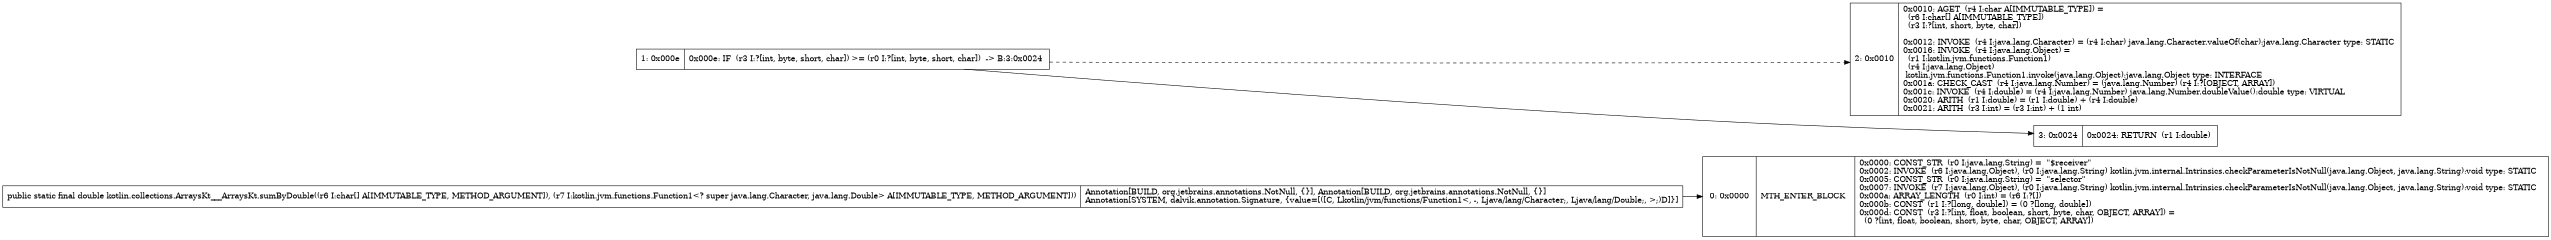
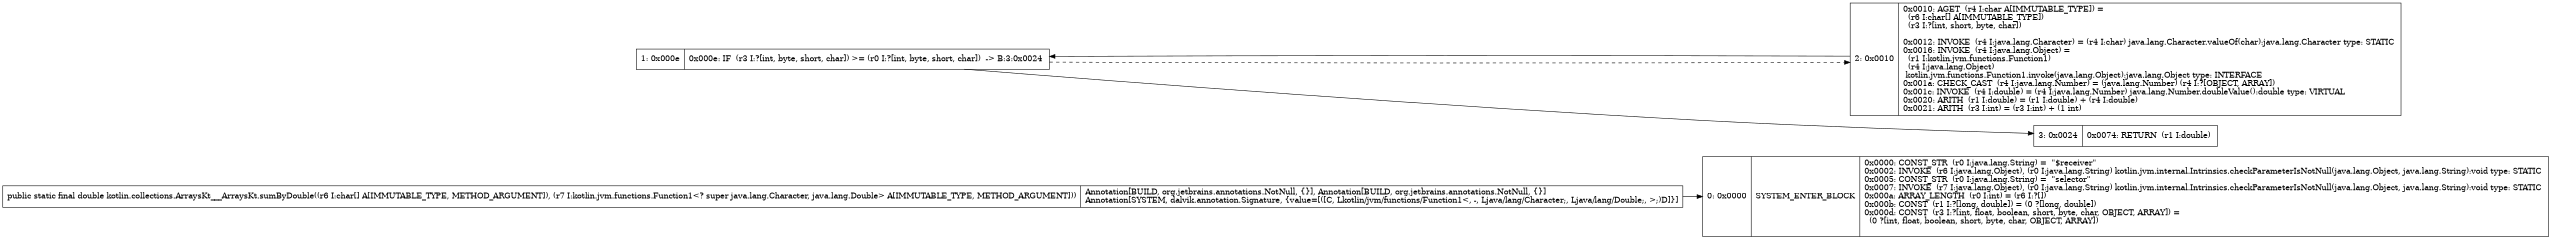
edge "2: 0x0010" -> "1: 0x000e": added
node "3: 0x0024": text "0x0024: RETURN  (r1 I:double)" -> "0x0074: RETURN  (r1 I:double)"
node "0: 0x0000": text "MTH_ENTER_BLOCK" -> "SYSTEM_ENTER_BLOCK"
